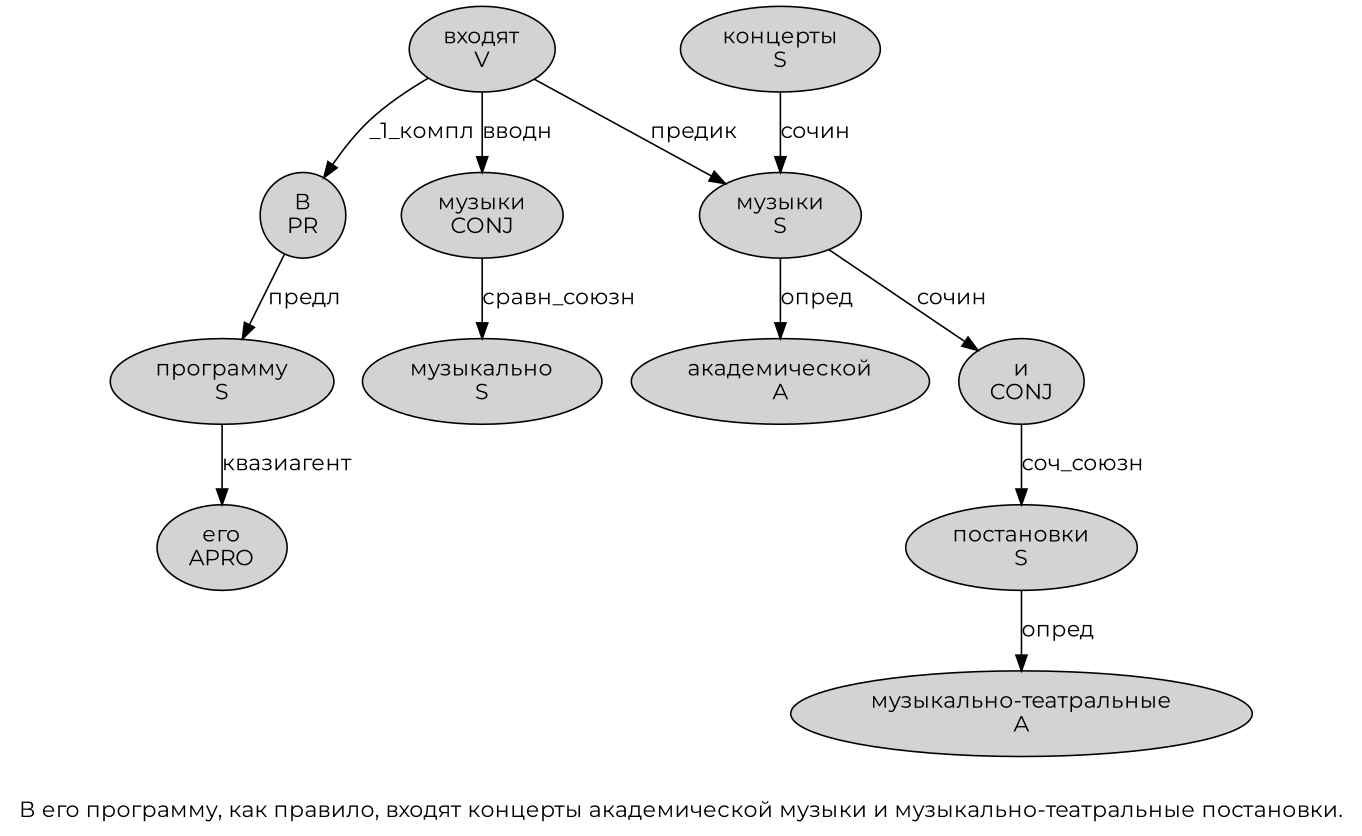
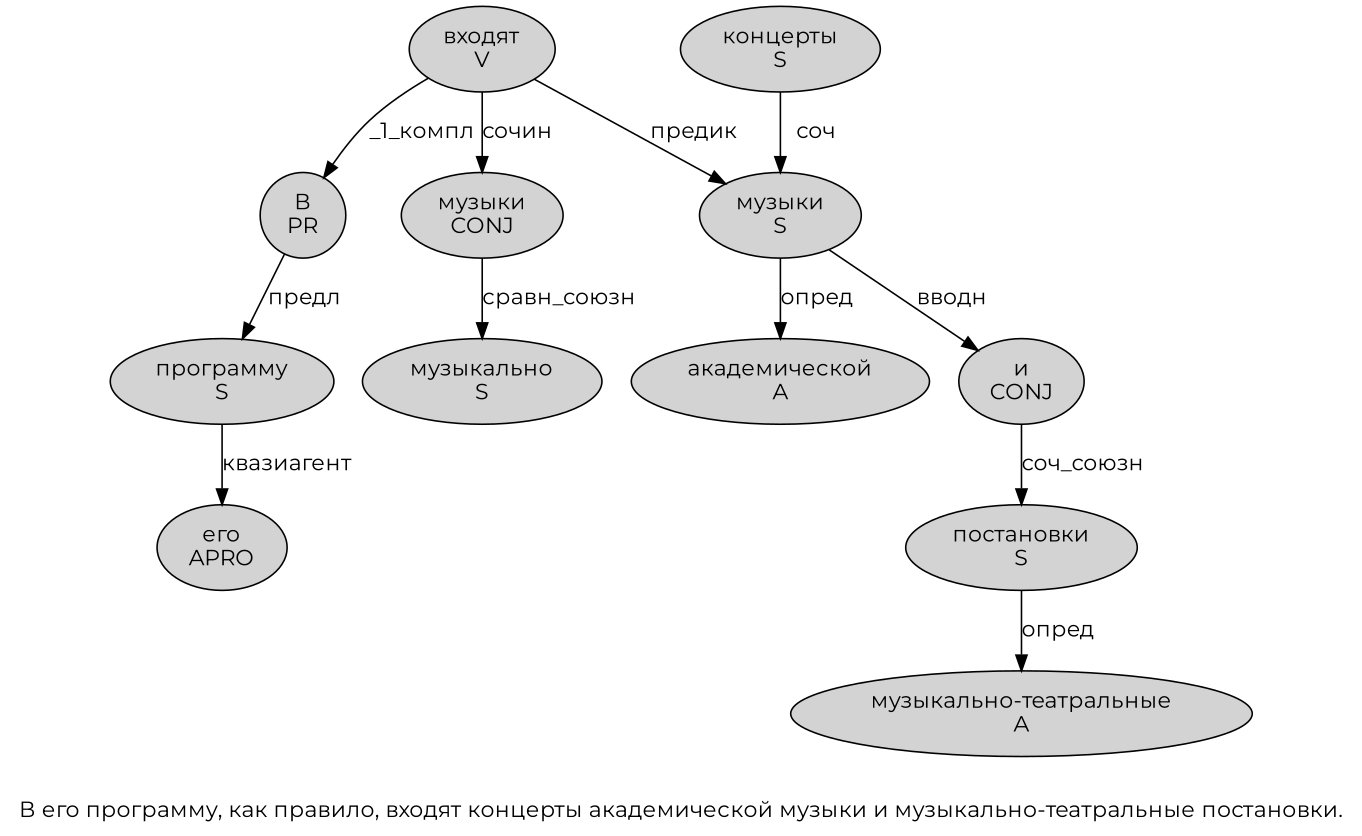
edge "входят V" -> "музыки CONJ": label "вводн" -> "сочин"
edge "концерты S" -> "музыки S": label "сочин" -> "соч"
edge "музыки S" -> "и CONJ": label "сочин" -> "вводн"
